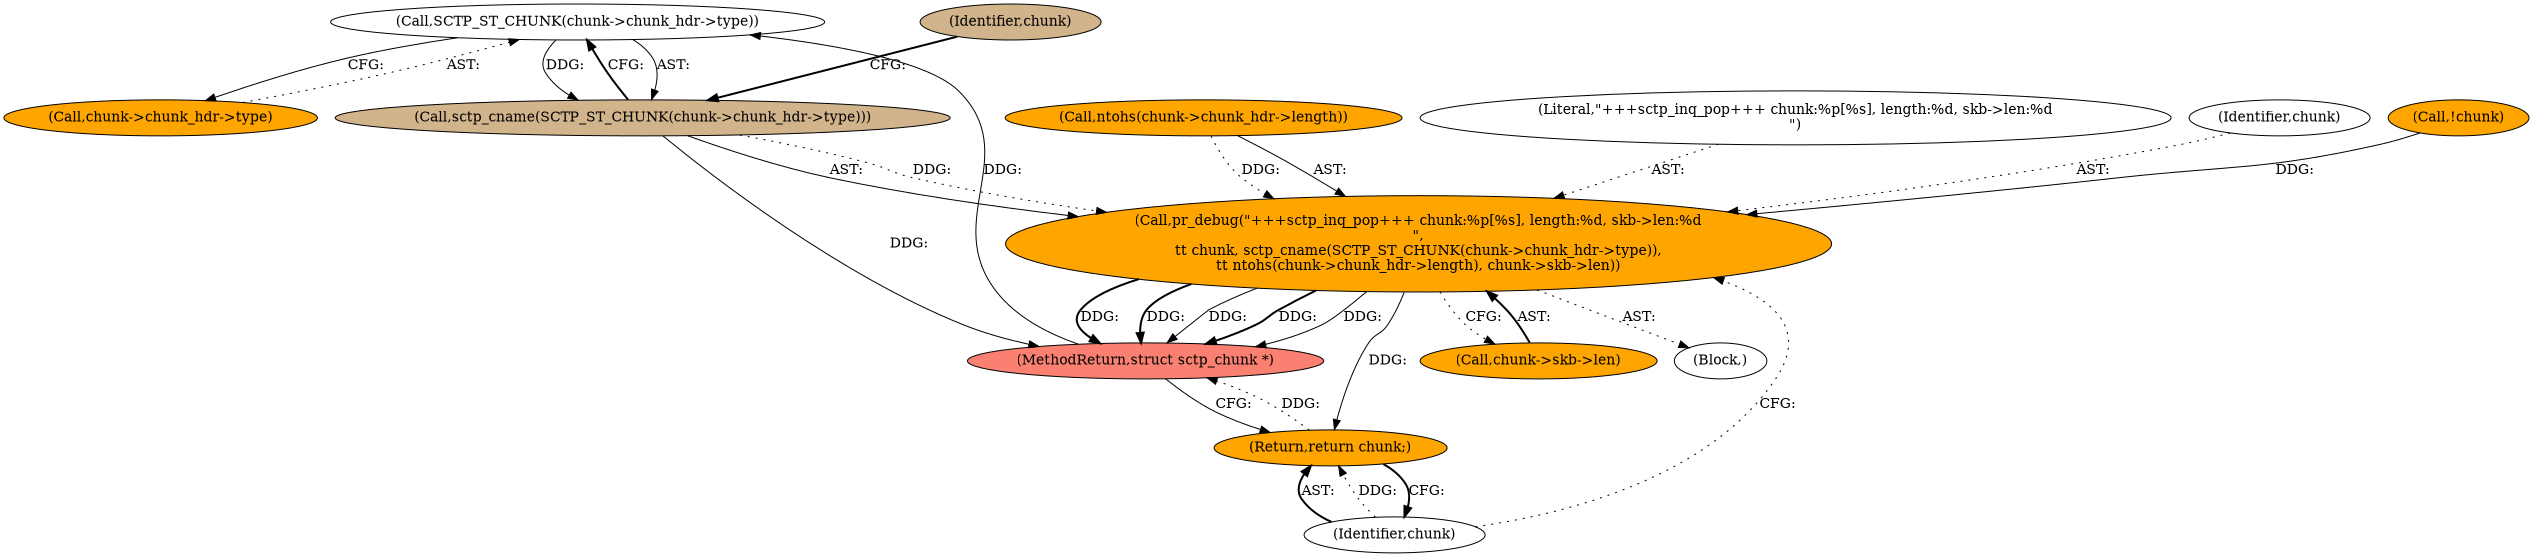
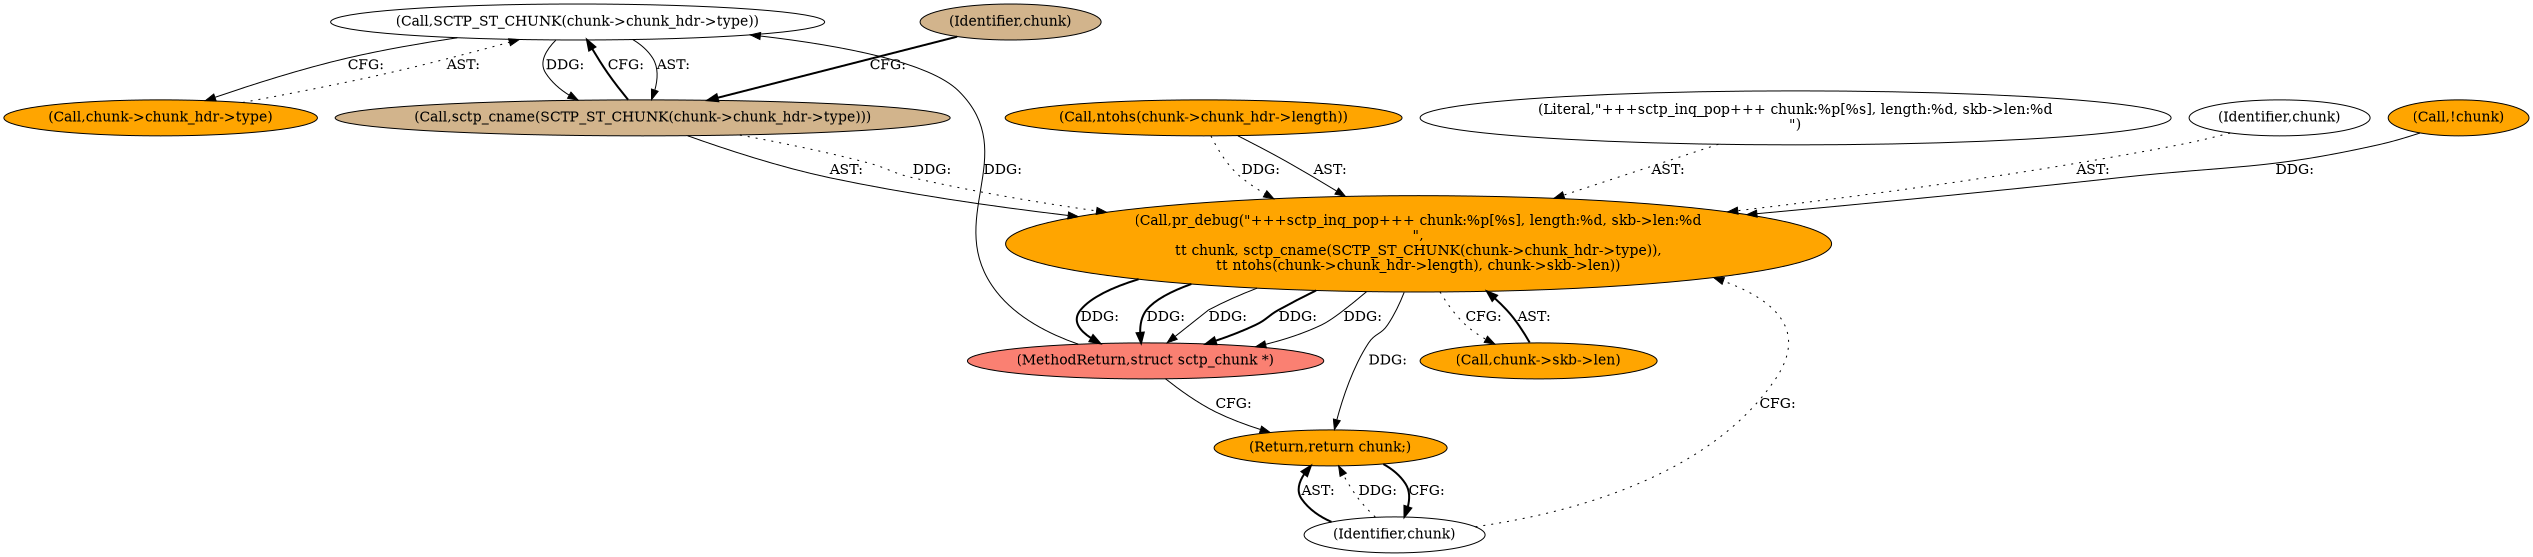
edge "(Call,sctp_cname(SCTP_ST_CHUNK(chunk->chunk_hdr->type)))" -> "(MethodReturn,struct sctp_chunk *)": removed, label "DDG:"
node "(Block,)": removed
edge "(Return,return chunk;)" -> "(MethodReturn,struct sctp_chunk *)": removed, label "DDG:"
